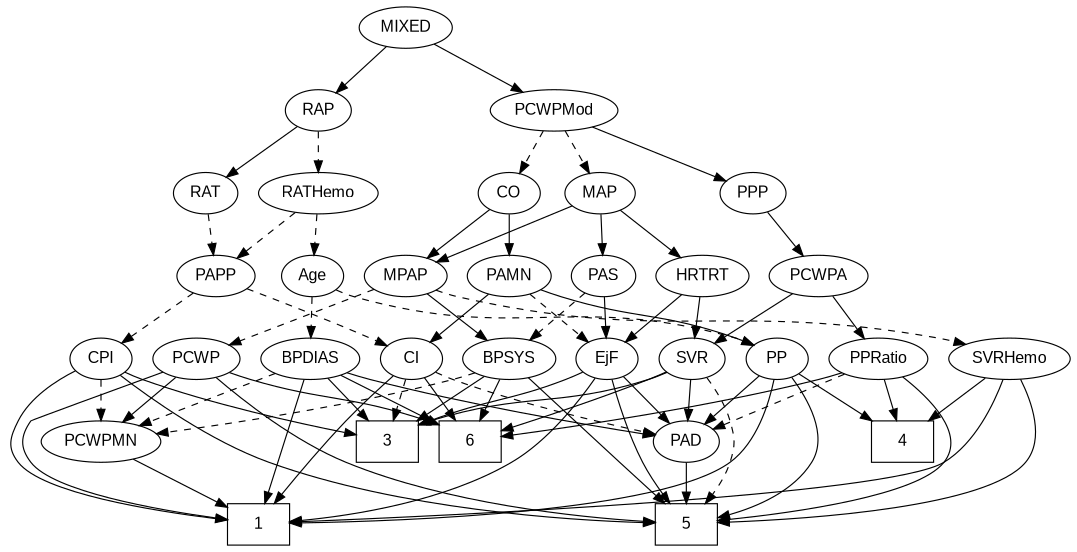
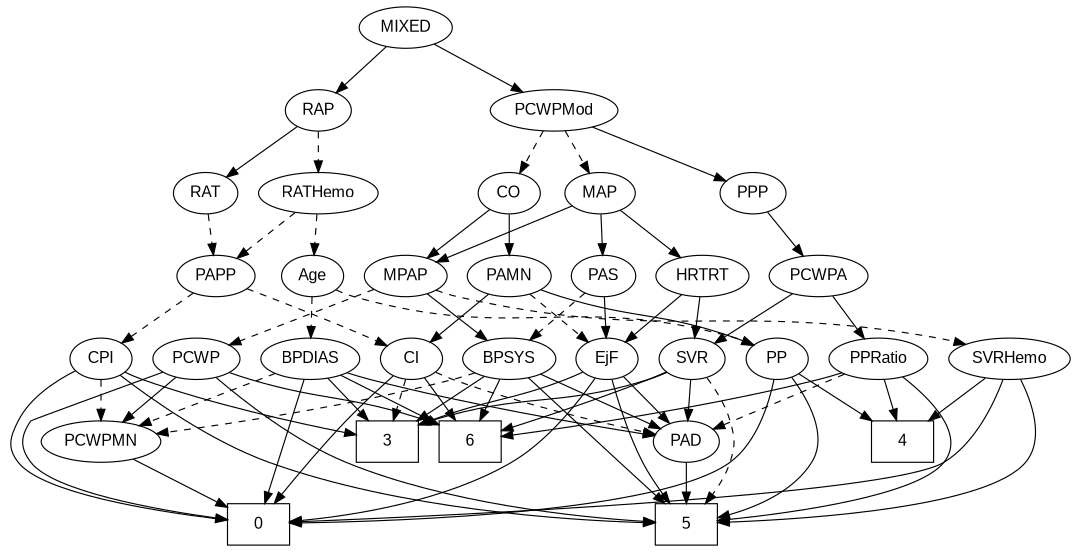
edge "PP" -> "PAD": now "BPSYS" -> "PAD"
node "1": label "1" -> "0"
